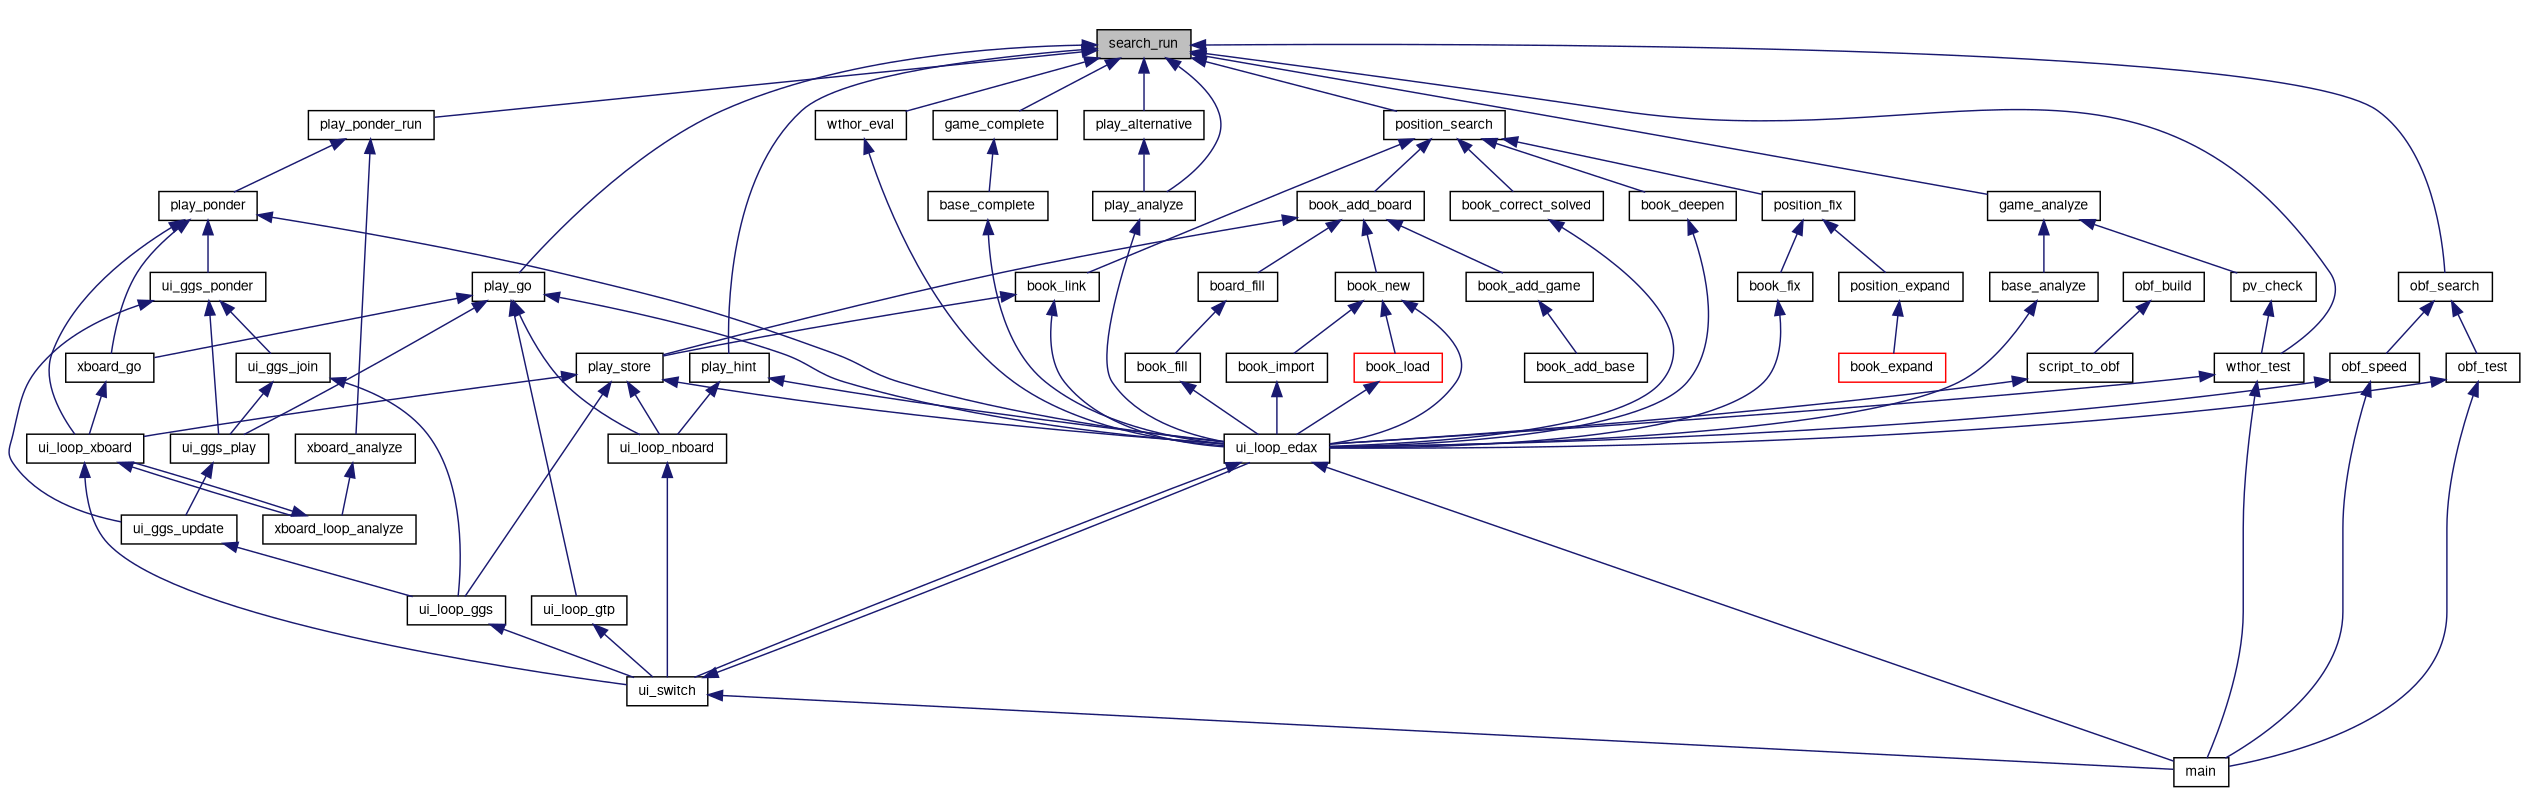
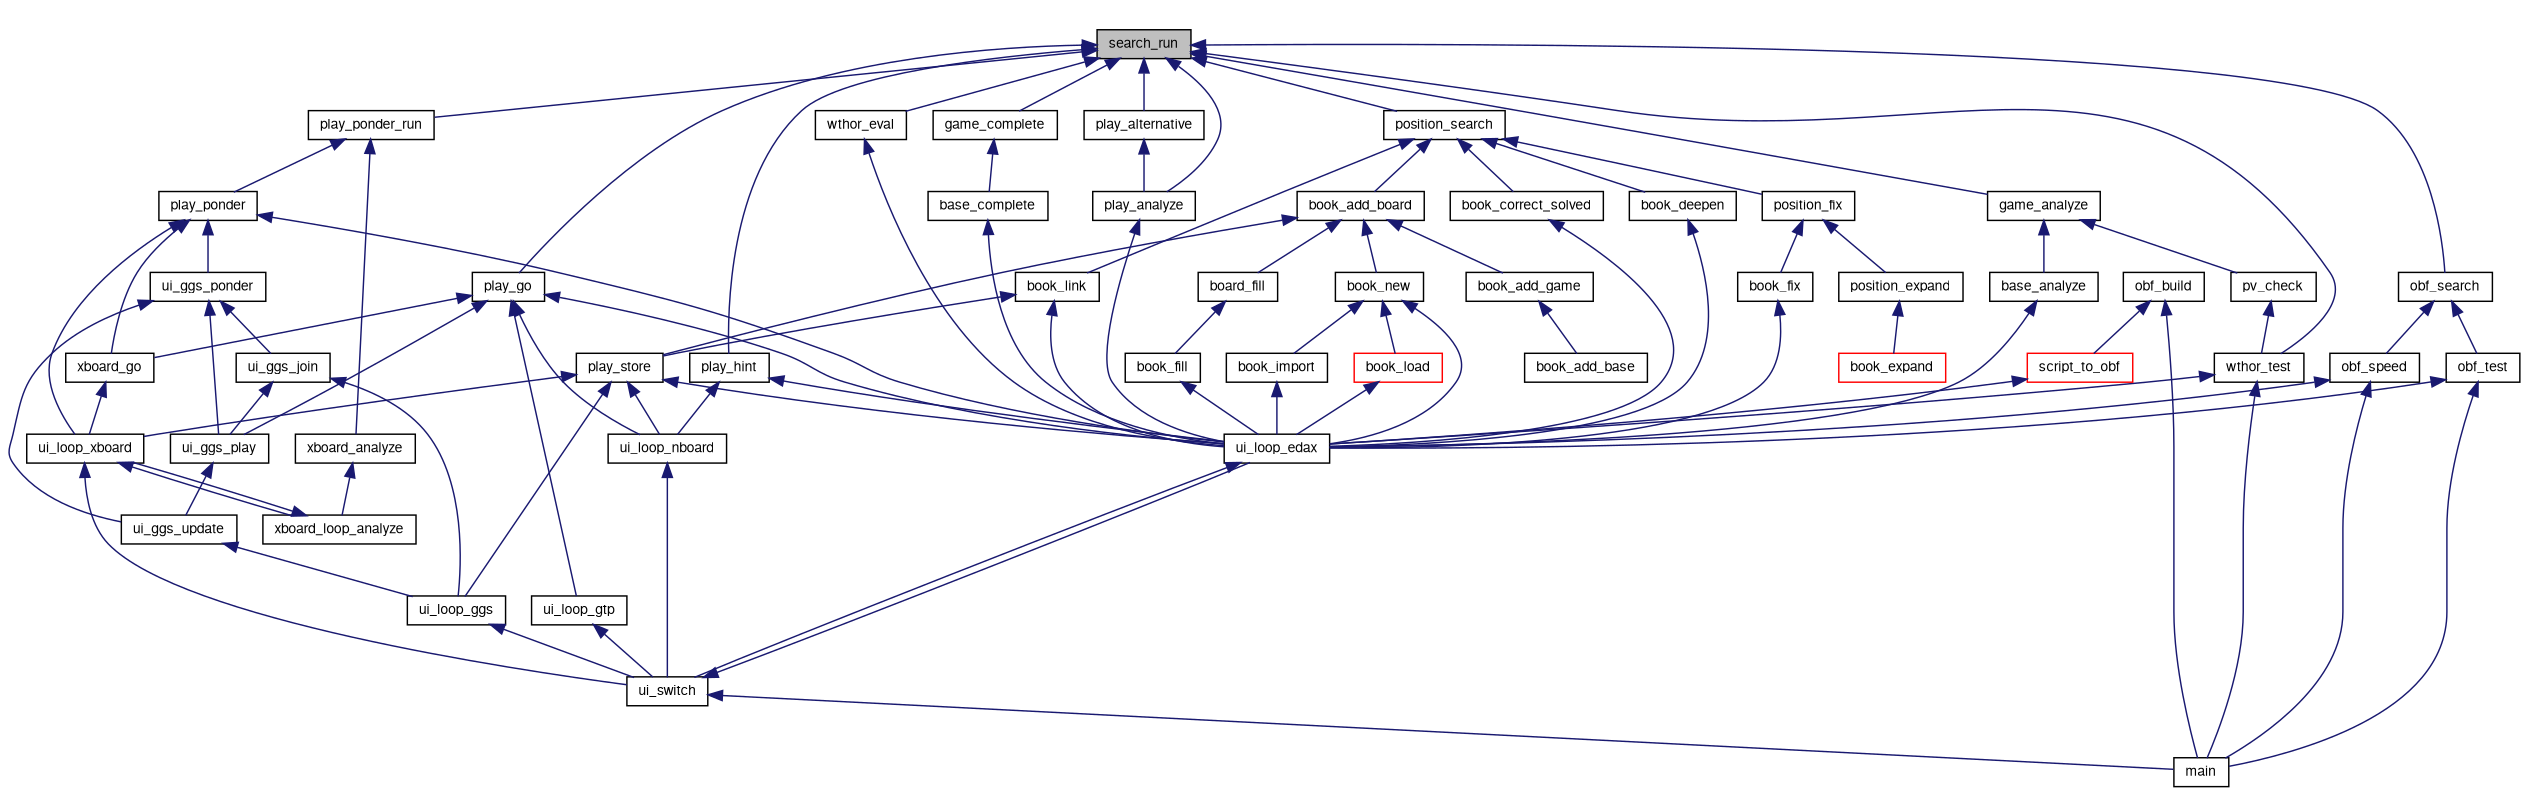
node "script_to_obf": color black -> red
edge "main" -> "ui_loop_edax": now "main" -> "obf_build"
